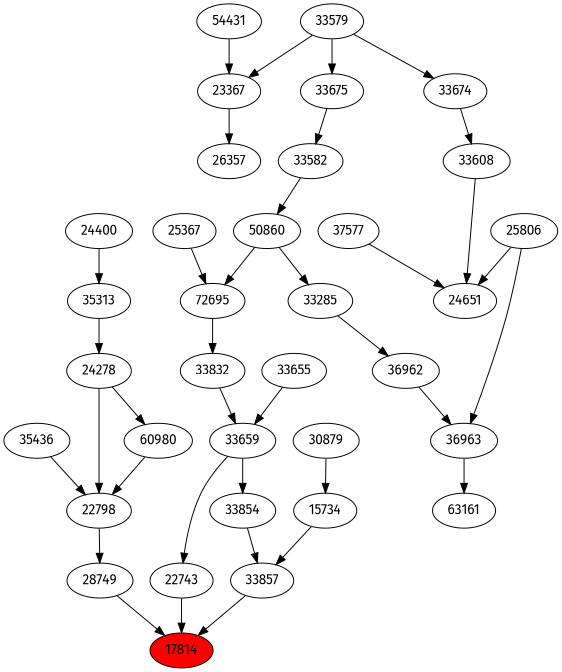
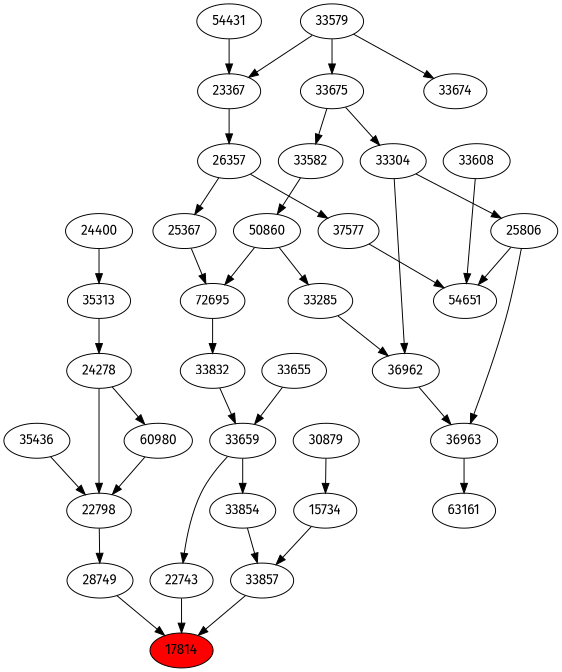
edge "33674" -> "33608": removed
node "33304": added
edge "26357" -> "25367": added
edge "26357" -> "37577": added
node "24651": label "24651" -> "54651"
